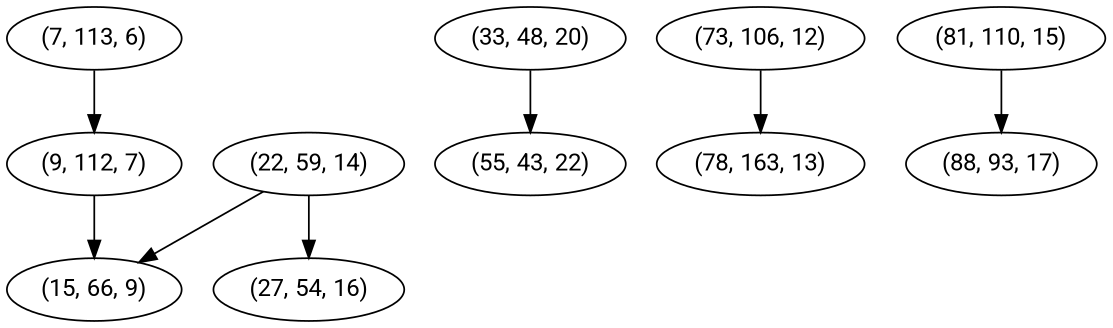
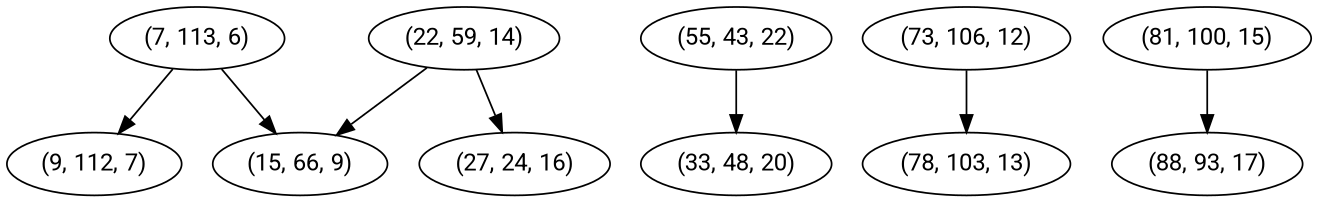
node "(81, 110, 15)": label "(81, 110, 15)" -> "(81, 100, 15)"
edge "(33, 48, 20)" -> "(55, 43, 22)": reversed
node "(78, 163, 13)": label "(78, 163, 13)" -> "(78, 103, 13)"
edge "(9, 112, 7)" -> "(15, 66, 9)": now "(7, 113, 6)" -> "(15, 66, 9)"
node "(27, 54, 16)": label "(27, 54, 16)" -> "(27, 24, 16)"
